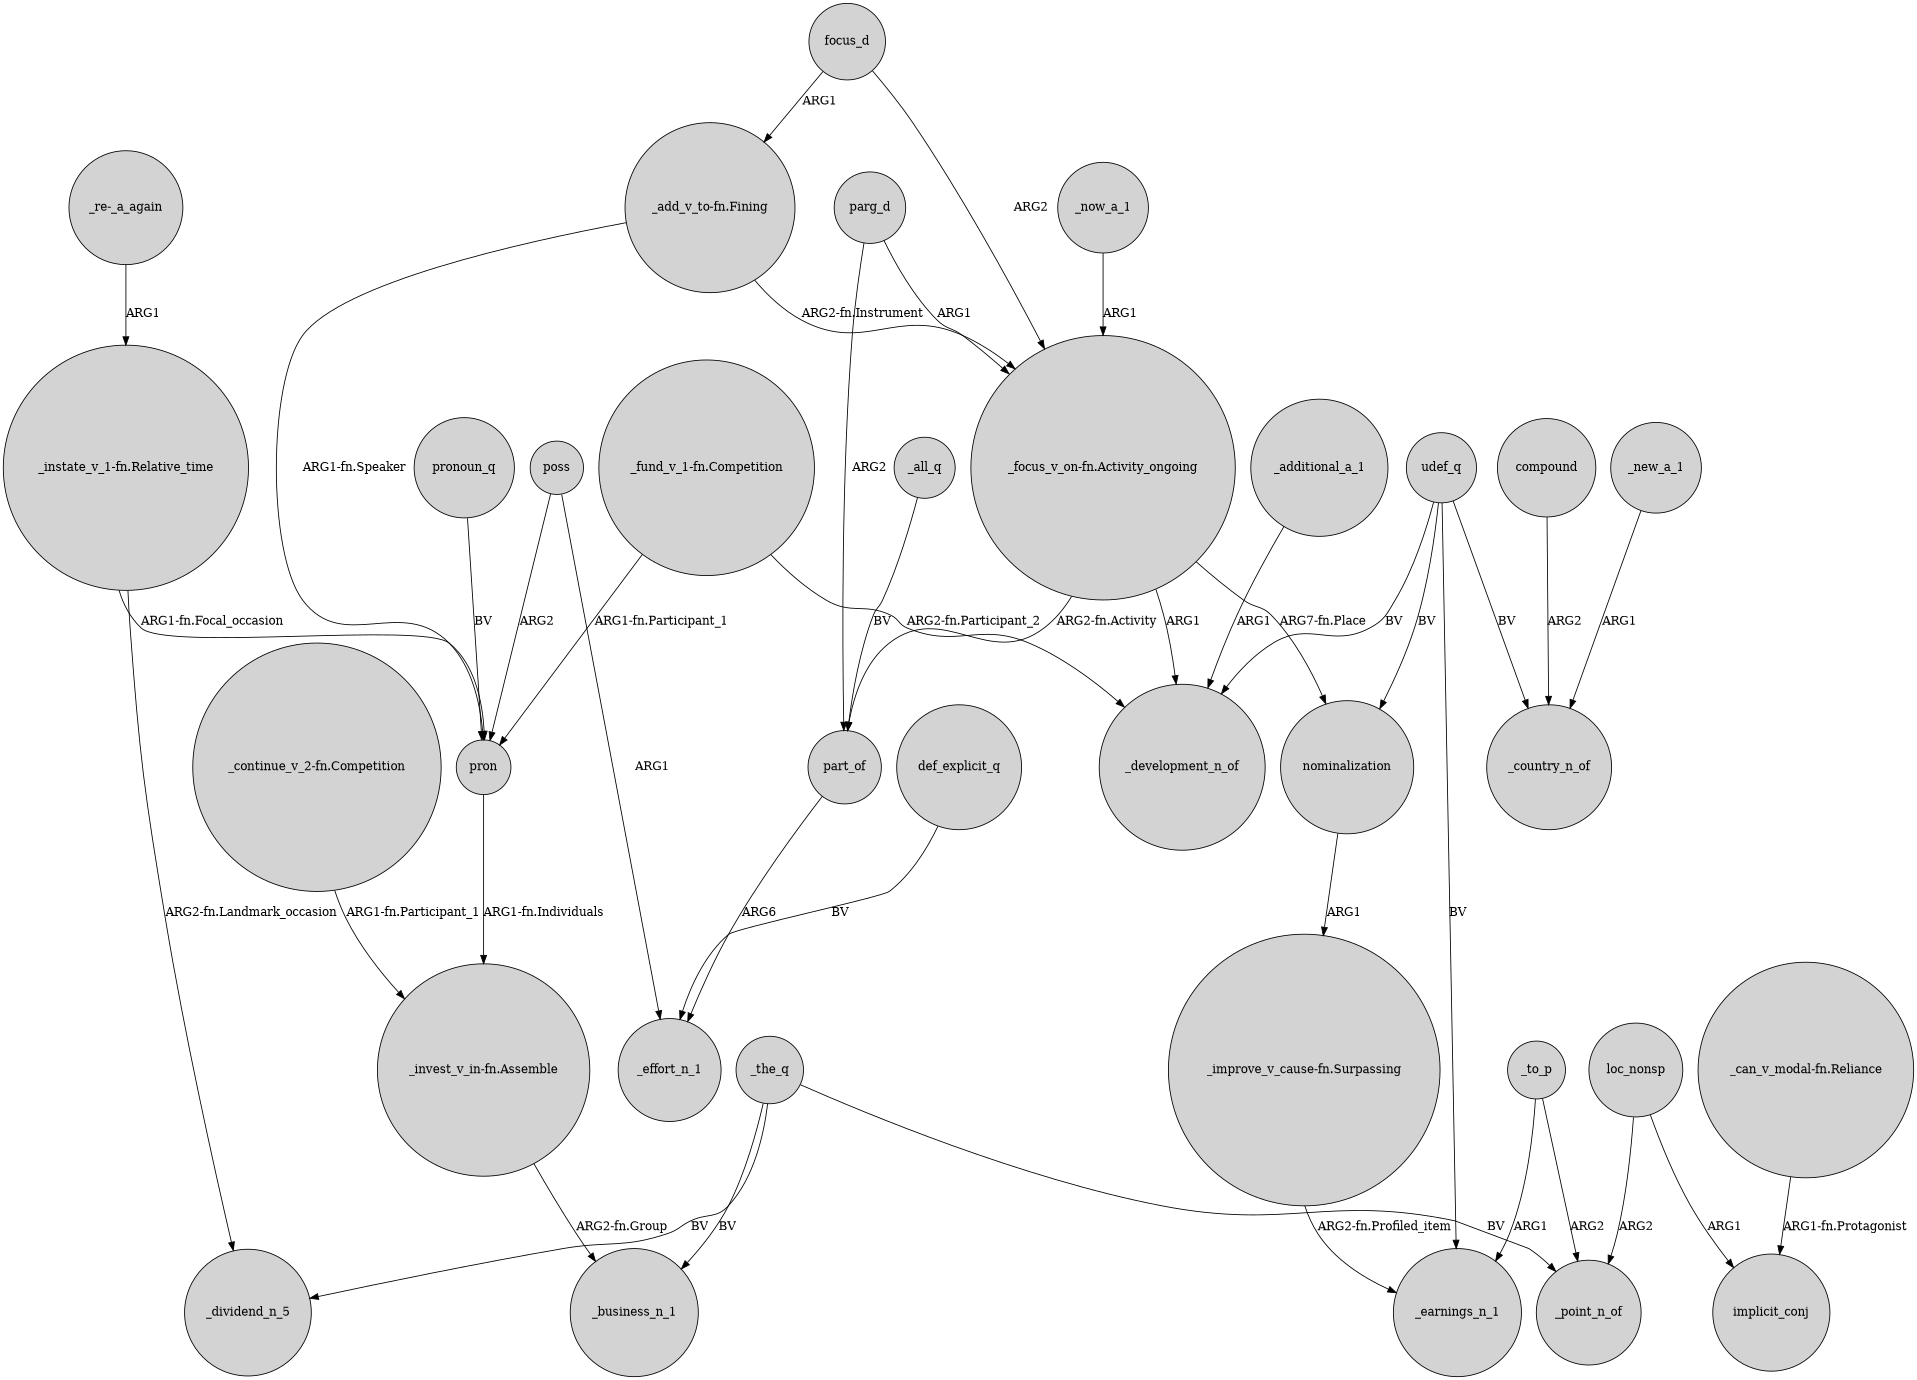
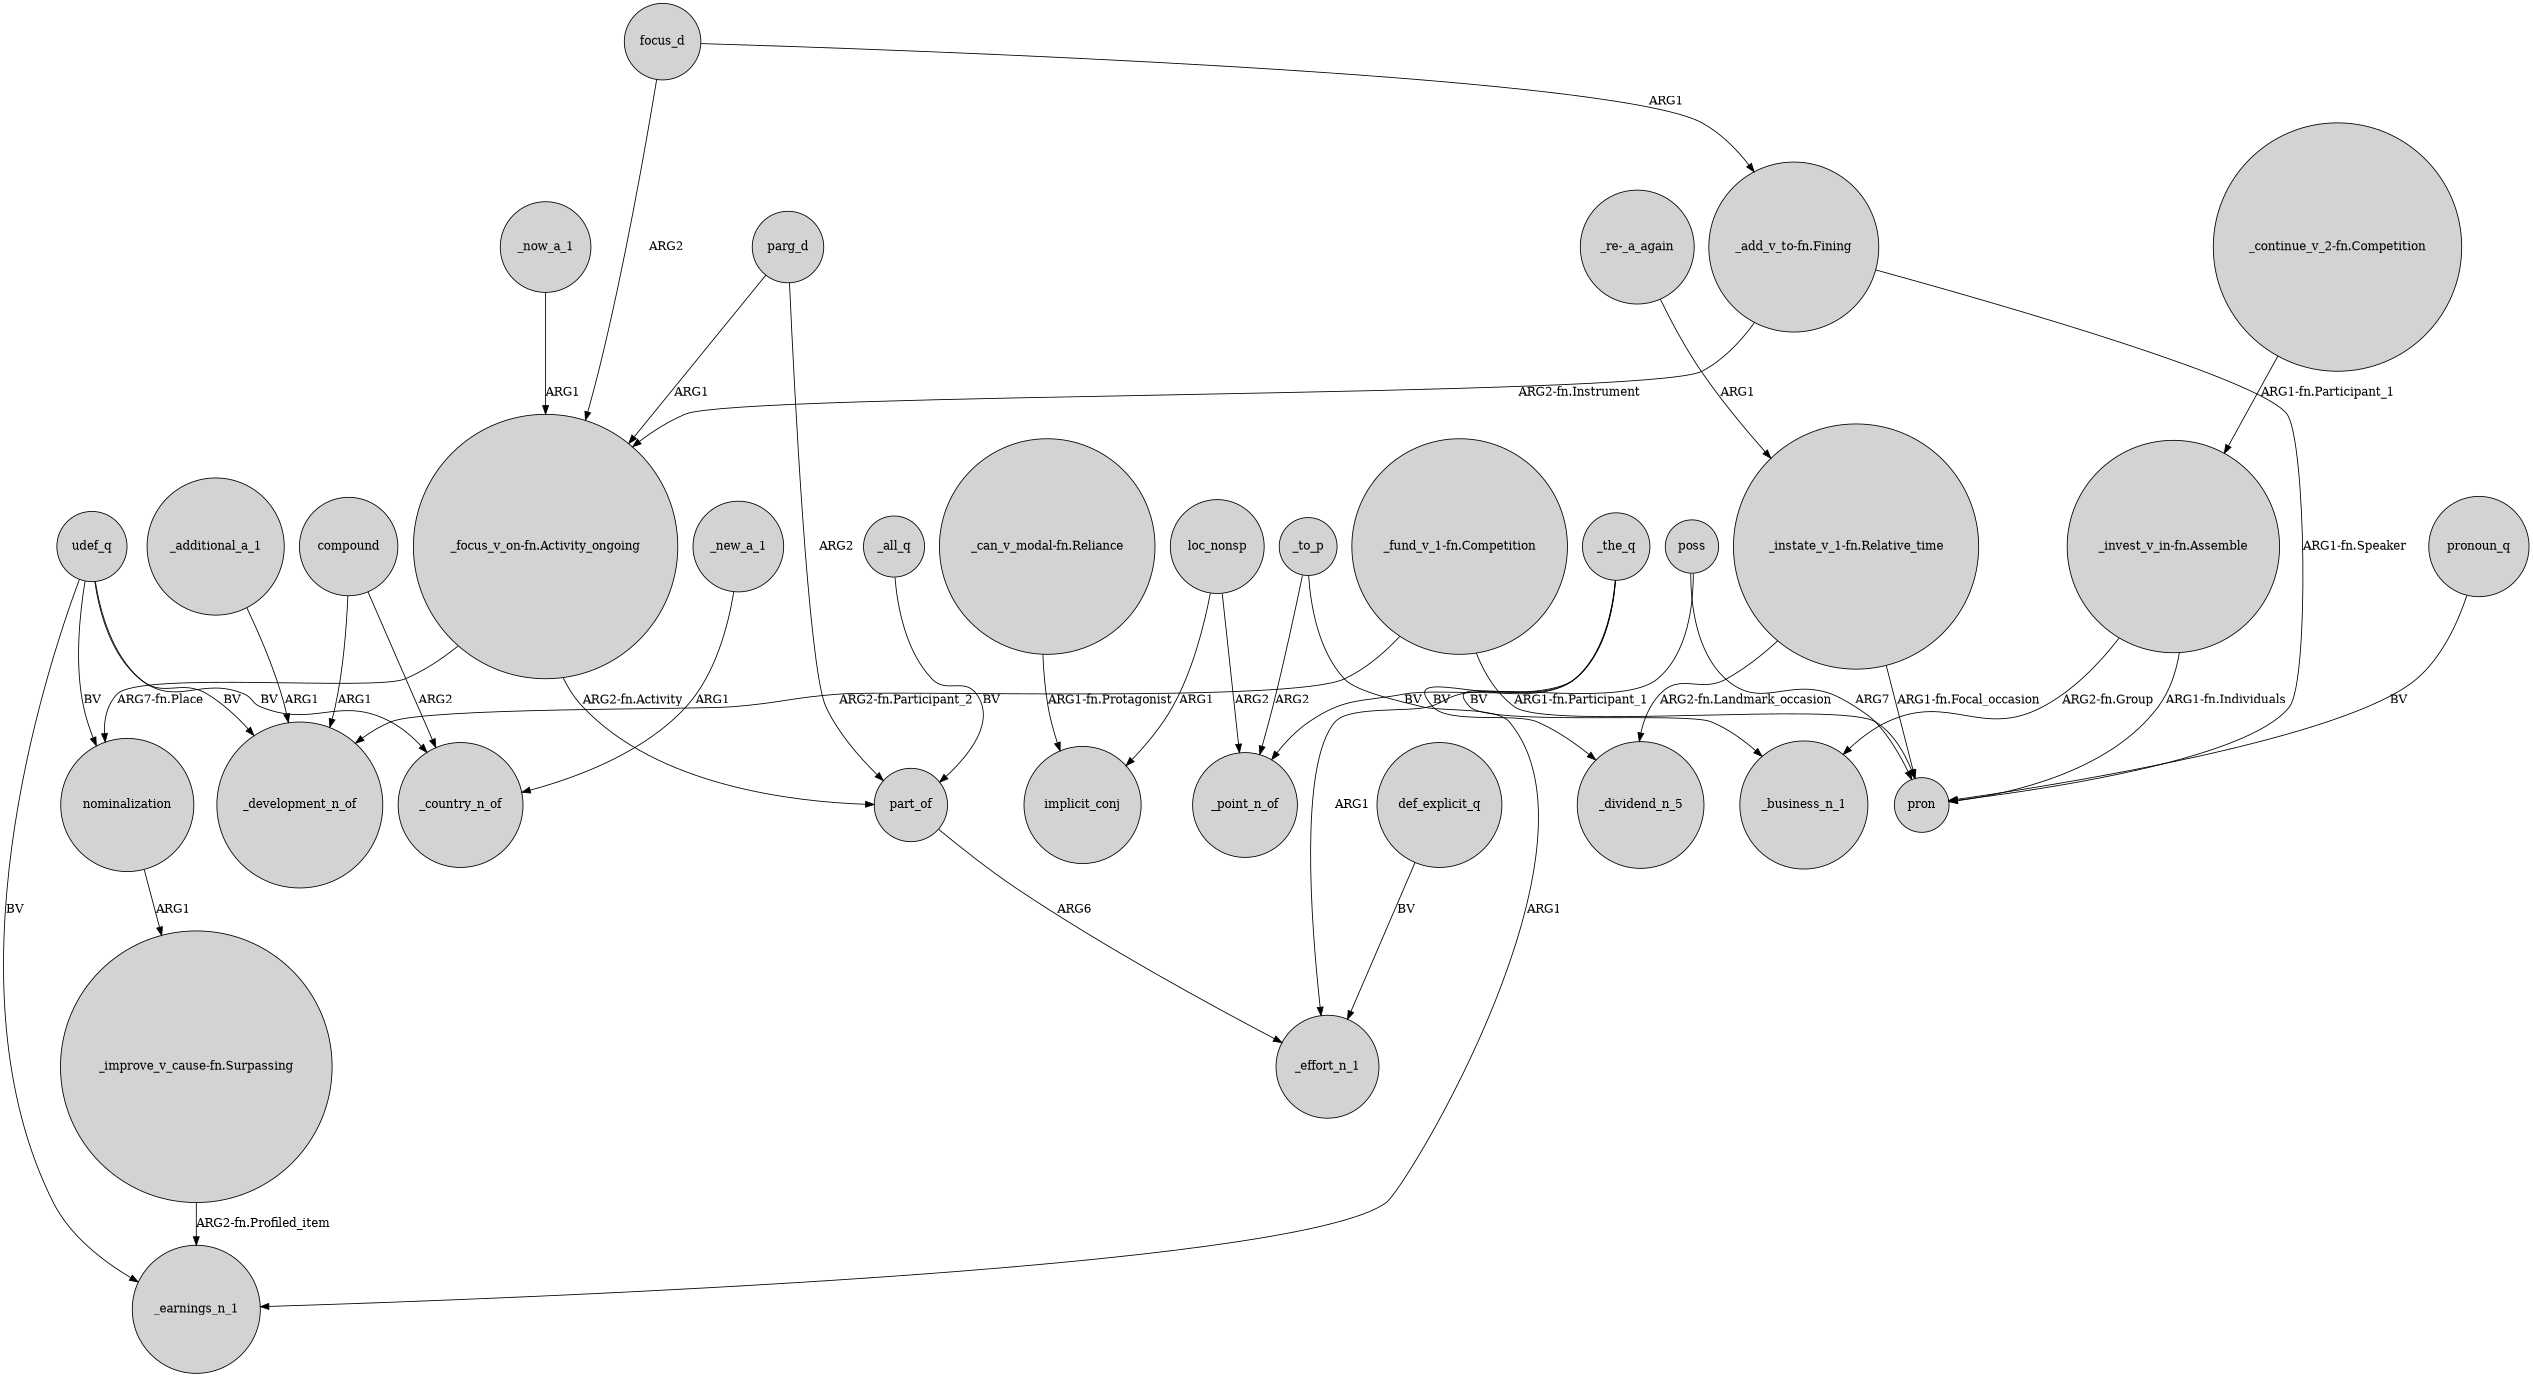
edge "poss" -> "pron": label "ARG2" -> "ARG7"
edge "_focus_v_on-fn.Activity_ongoing" -> "_development_n_of": now "compound" -> "_development_n_of"
edge "pron" -> "_invest_v_in-fn.Assemble": reversed
